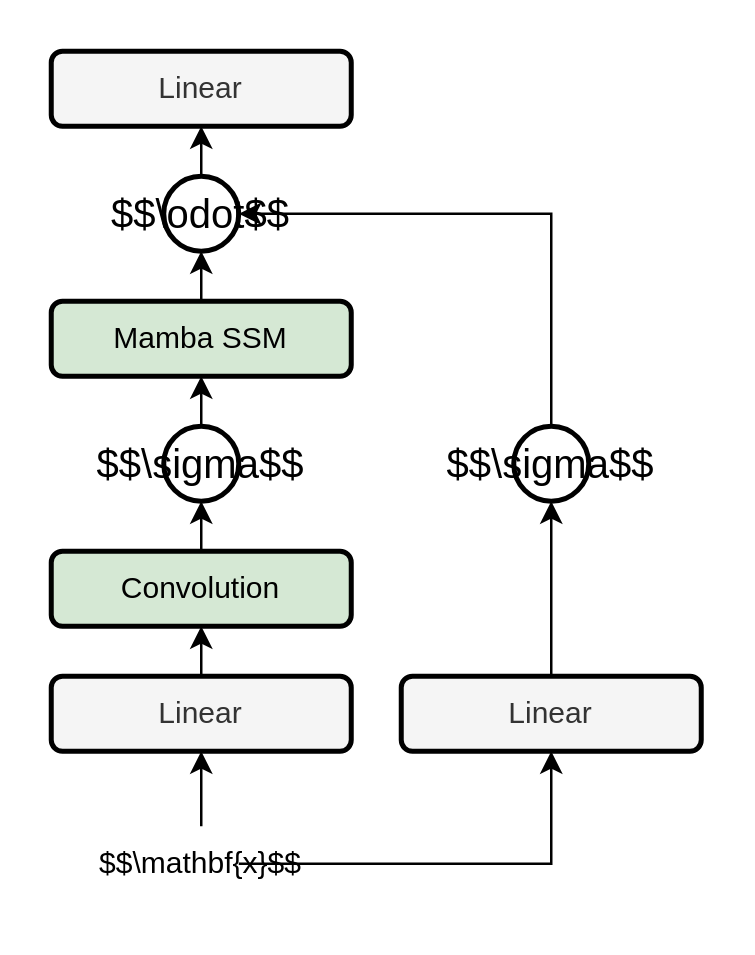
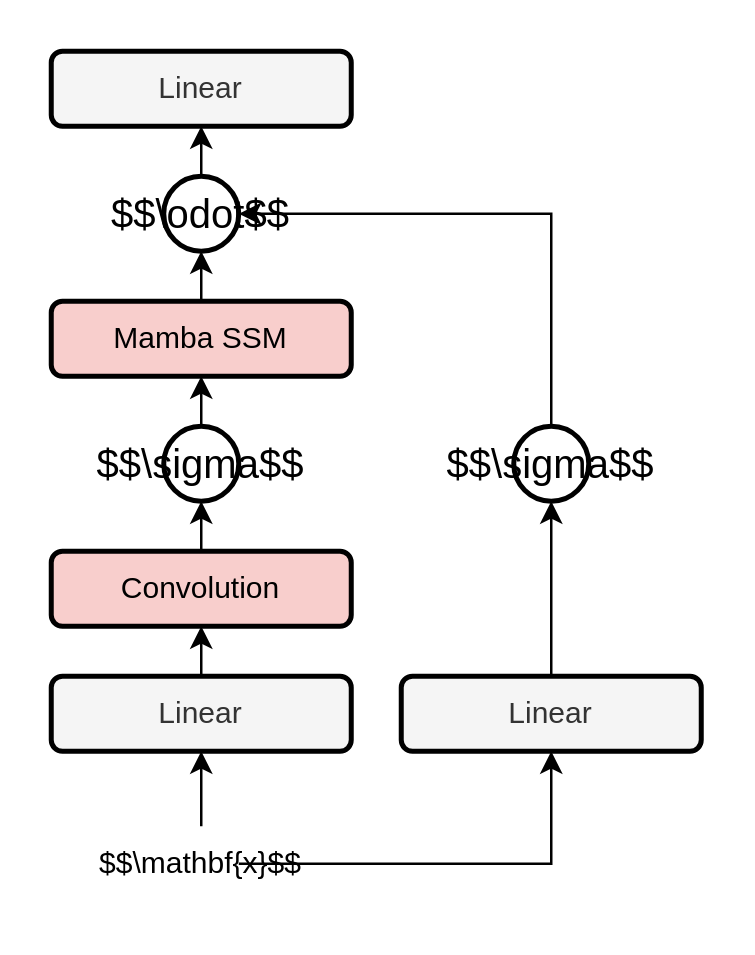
node "Mamba SSM": fillcolor #d5e8d4 -> #f8cecc
node "Convolution": fillcolor #d5e8d4 -> #f8cecc
